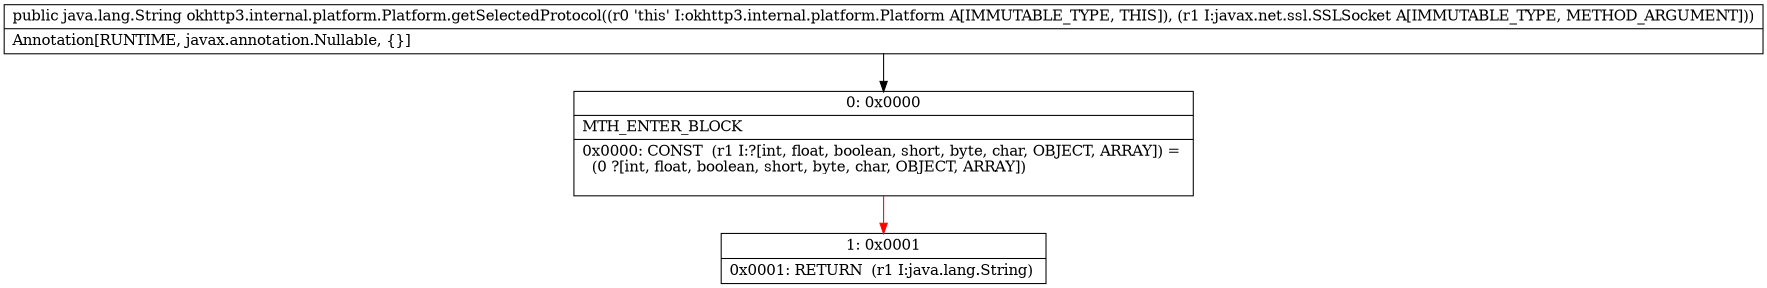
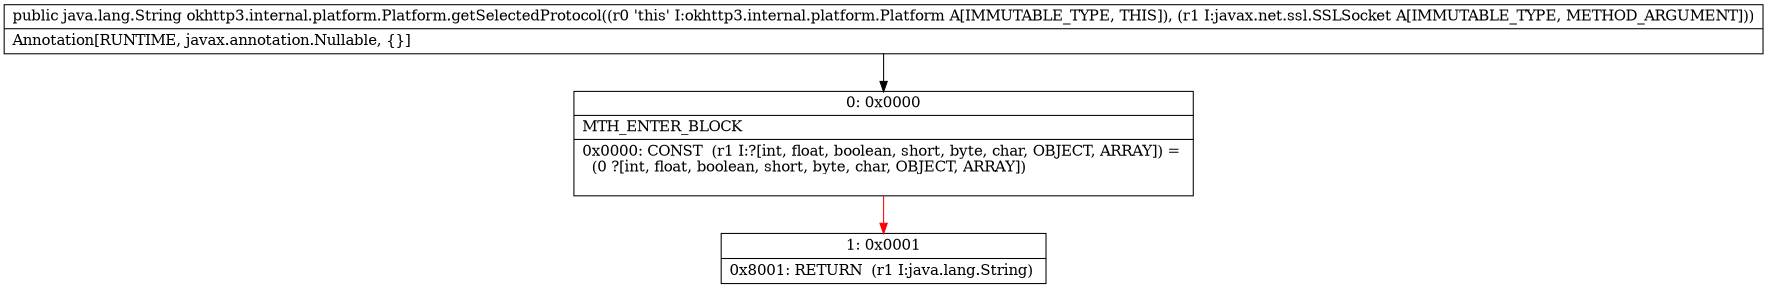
node "1: 0x0001": text "0x0001: RETURN  (r1 I:java.lang.String)" -> "0x8001: RETURN  (r1 I:java.lang.String)"
